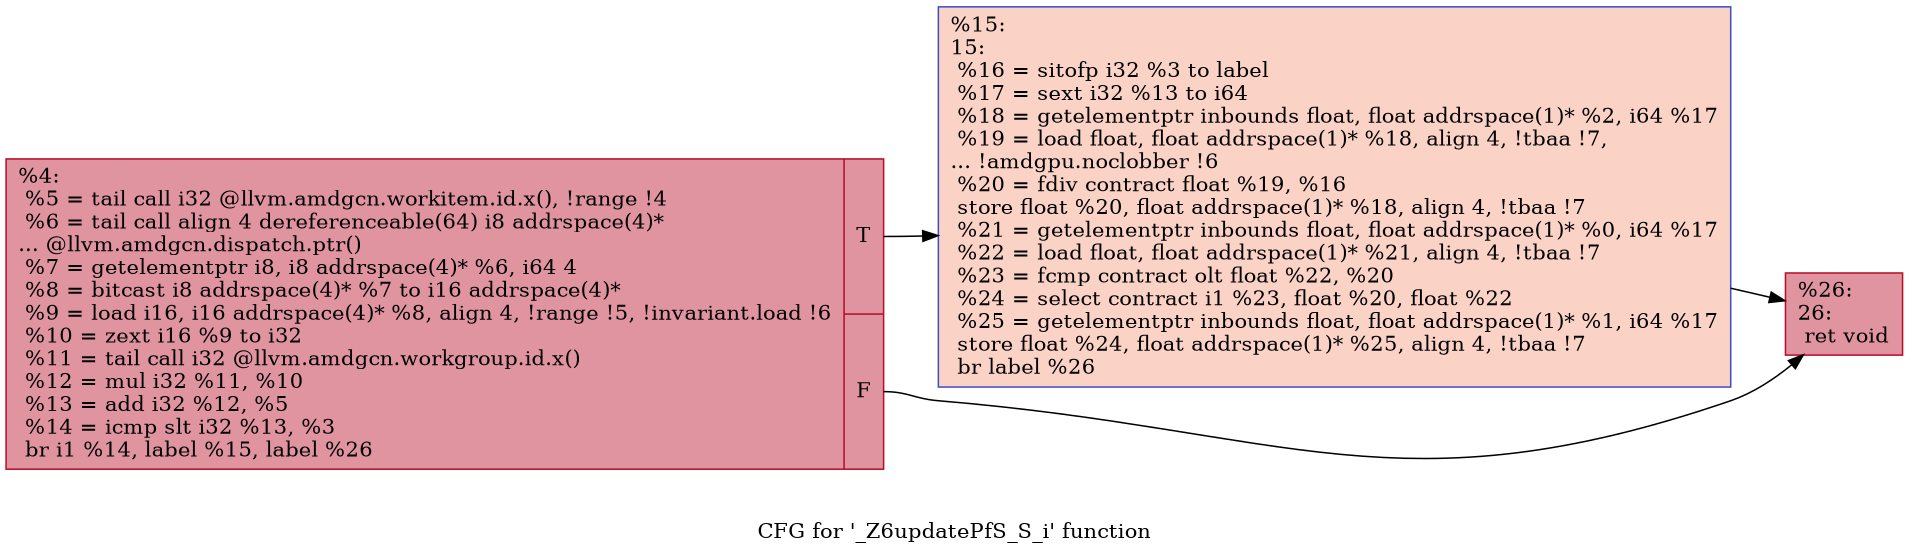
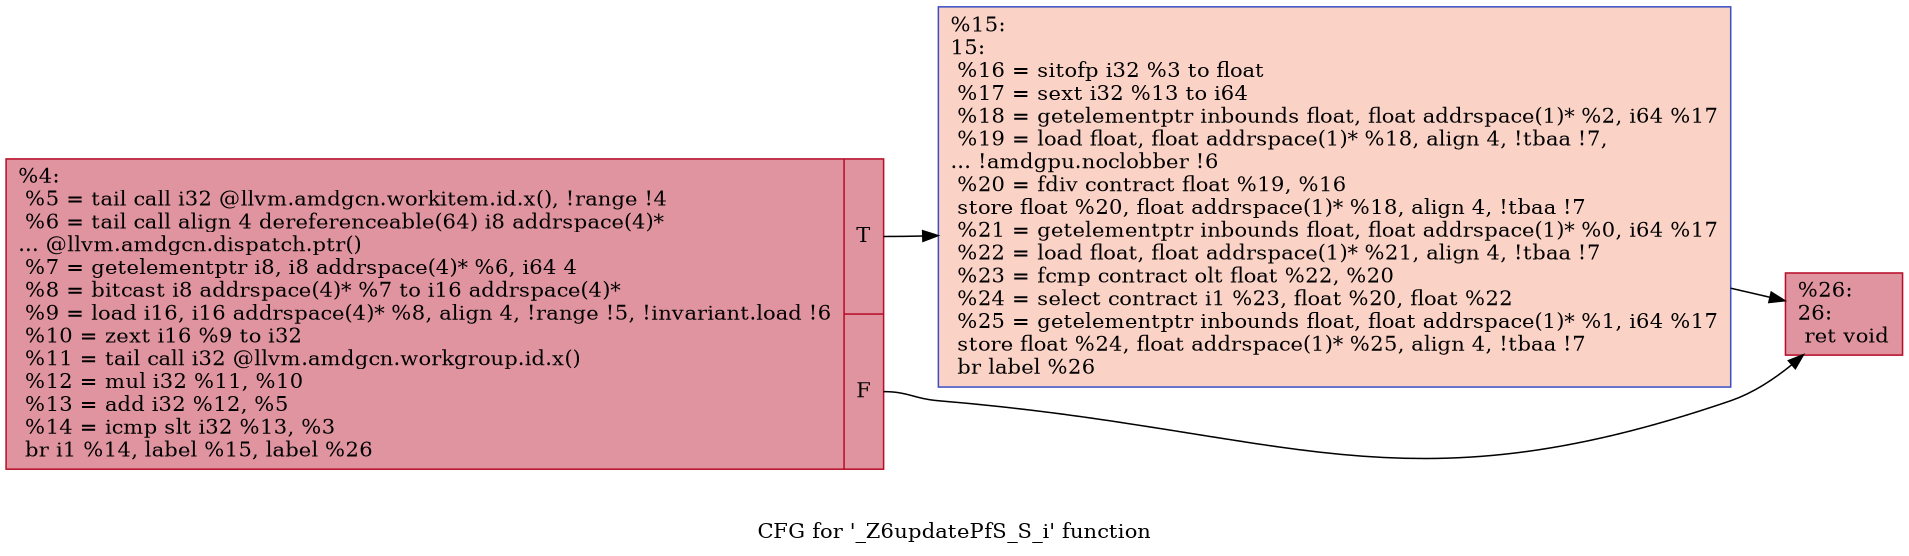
node "%15:": text "%16 = sitofp i32 %3 to label" -> "%16 = sitofp i32 %3 to float"
